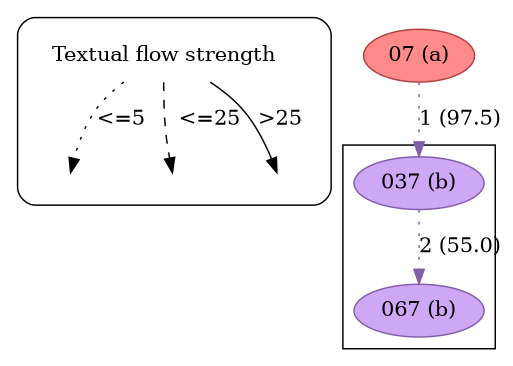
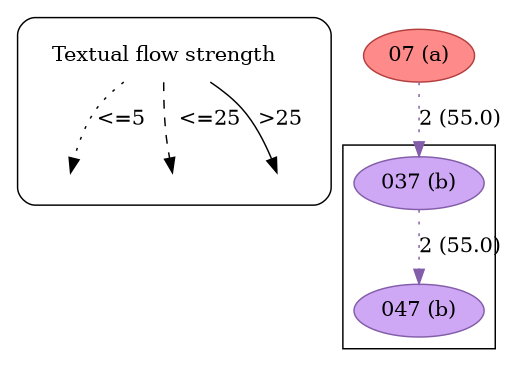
edge "07 (a)" -> "037 (b)": label "1 (97.5)" -> "2 (55.0)"
node "067 (b)": label "067 (b)" -> "047 (b)"
